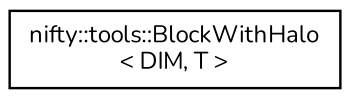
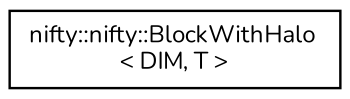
node "nifty::tools::BlockWithHalo < DIM, T >": label "nifty::tools::BlockWithHalo < DIM, T >" -> "nifty::nifty::BlockWithHalo < DIM, T >"
